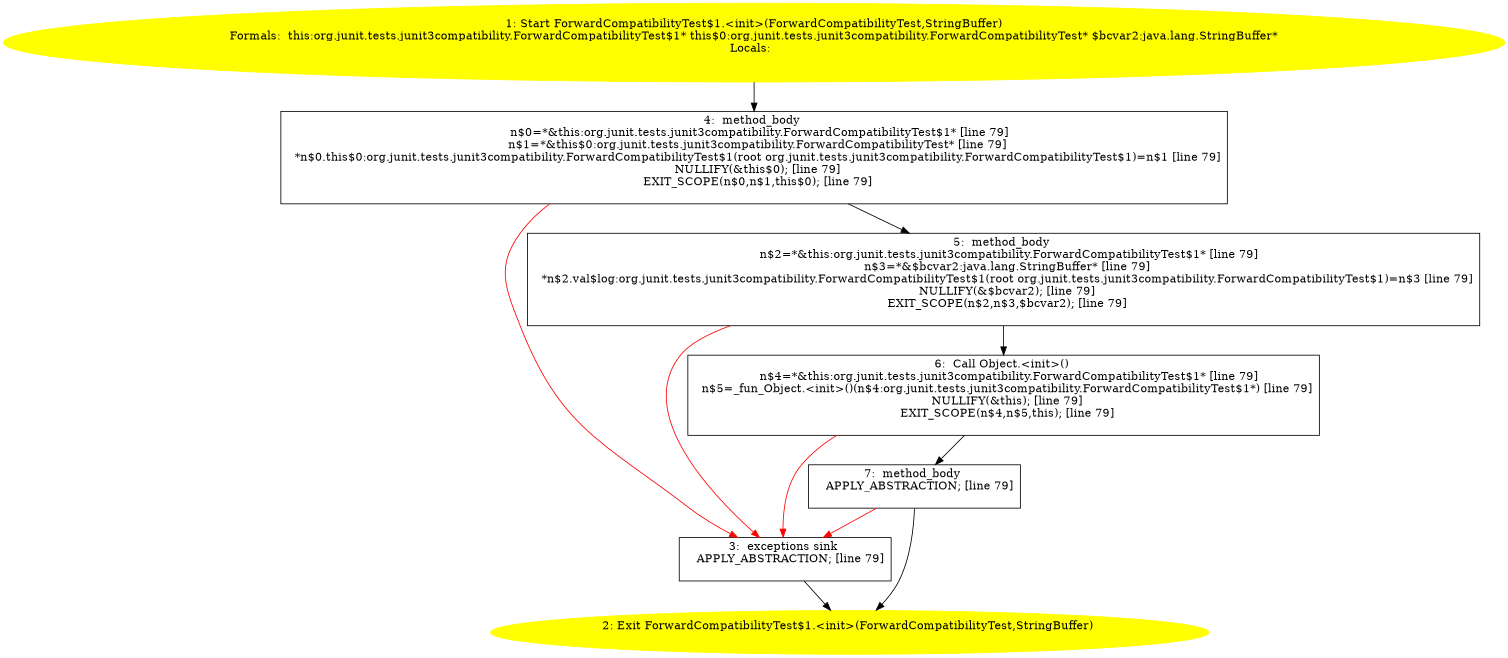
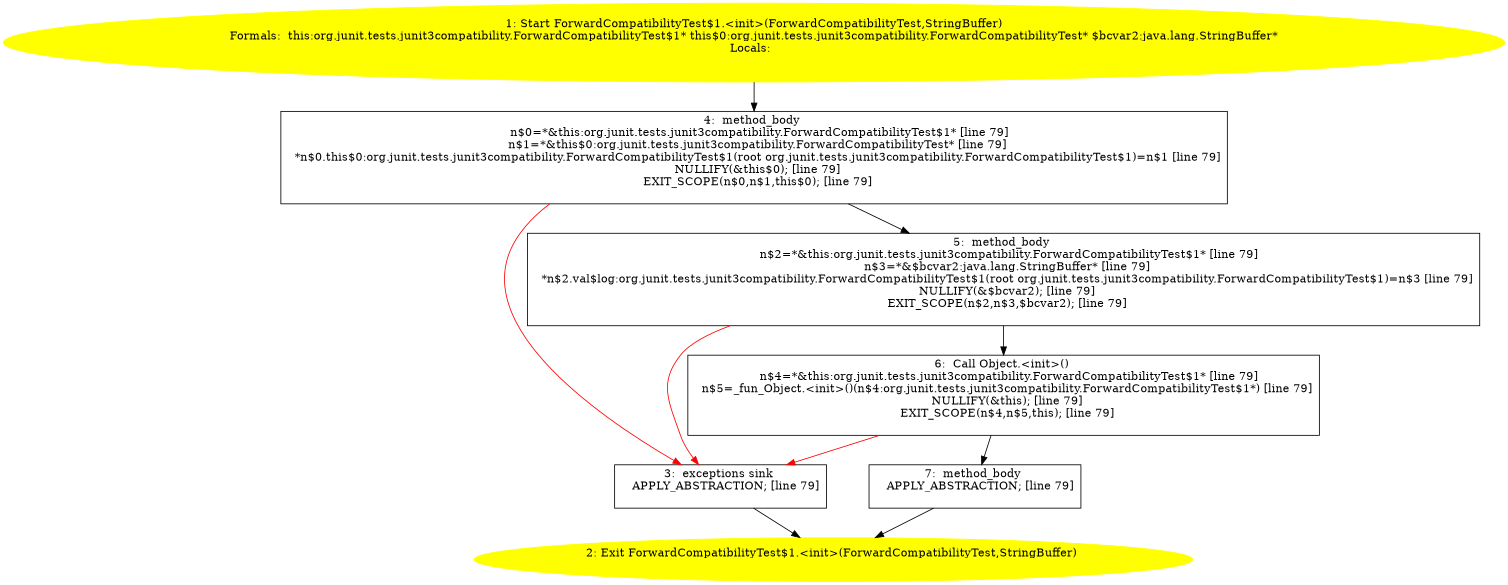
edge "7:  method_body APPLY_ABSTRACTION; [line 79]" -> "3:  exceptions sink APPLY_ABSTRACTION; [line 79]": removed
